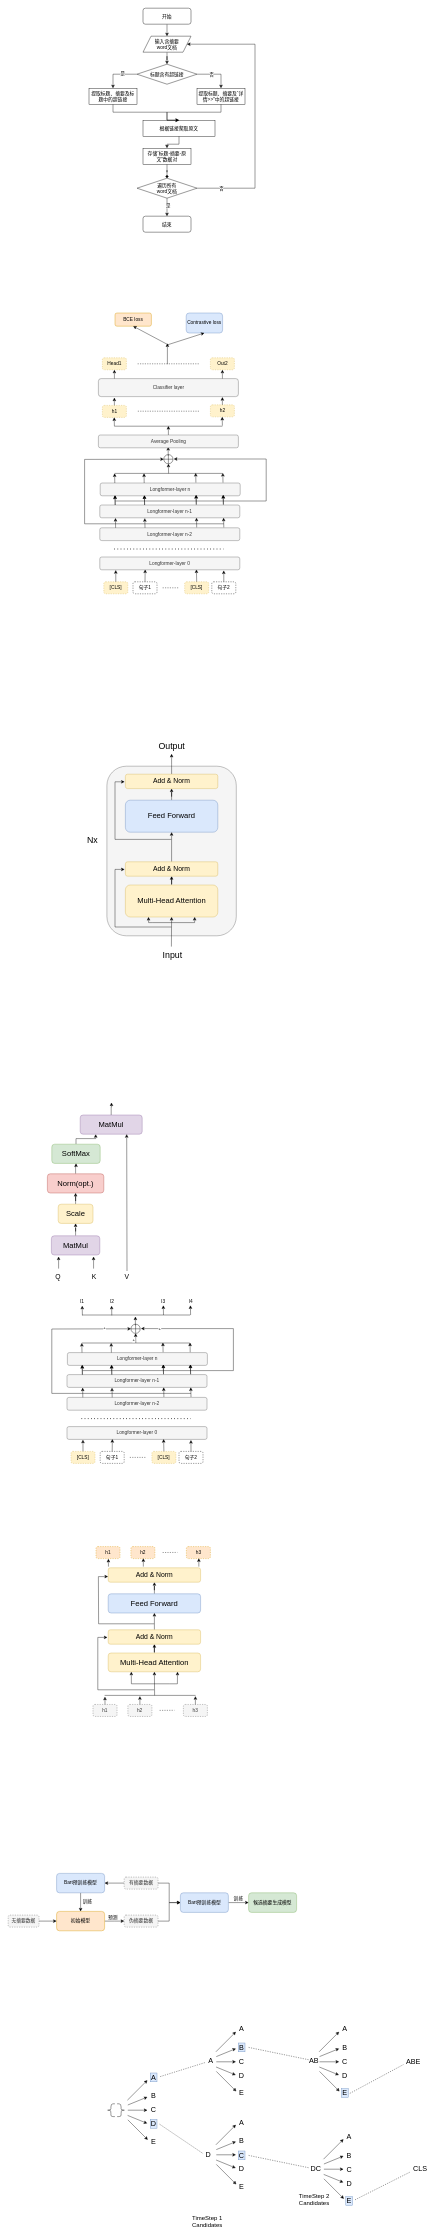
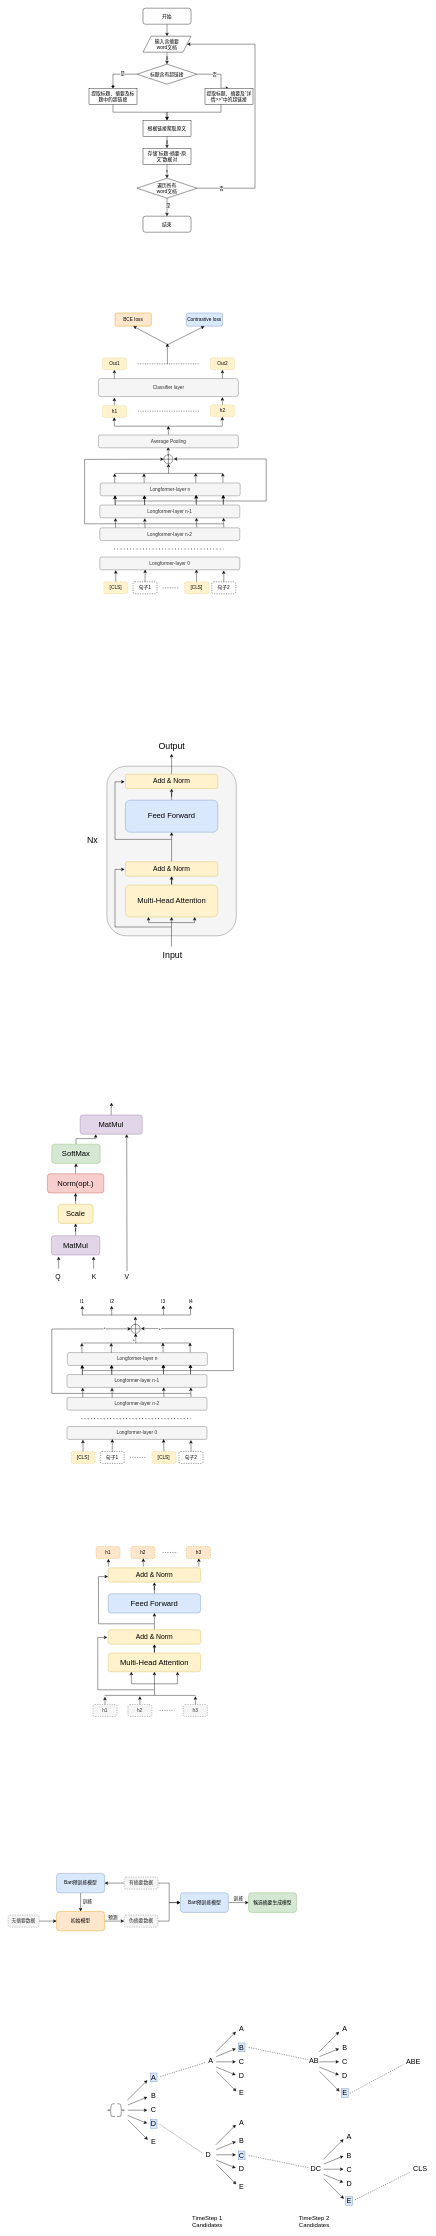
edge "标题含有超链接" -> "提取标题、摘要及标题中的超链接": arrowhead classic -> diamond
node "提取标题、摘要及“详情>>”中的超链接": moved (221, 96) -> (229, 96)
node "根据链接爬取原文": size 72x16 -> 48x16
edge "存储“标题-摘要-原文”数据对" -> "遍历所有 word文档": arrowhead diamond -> classic
node "Contrastive loss": size 36x20 -> 36x13
node "Head1": label "Head1" -> "Out1"
node "TimeStep 2 Candidates": moved (314, 2199) -> (314, 2221)
